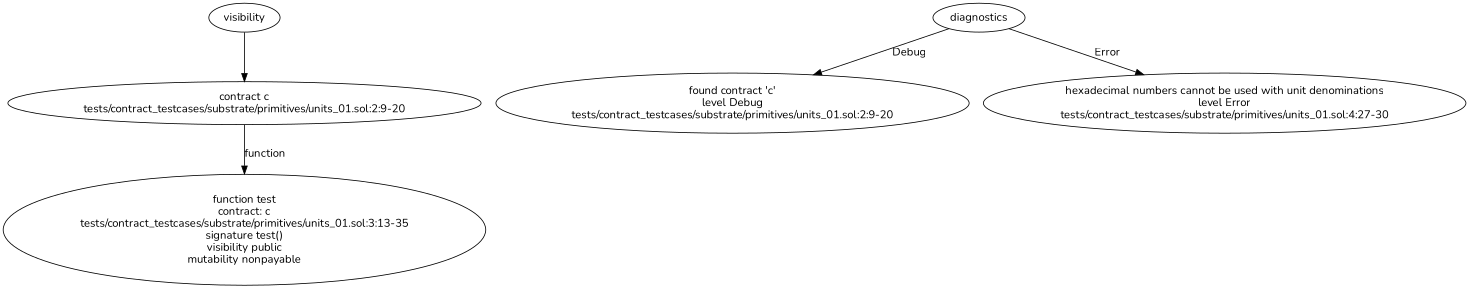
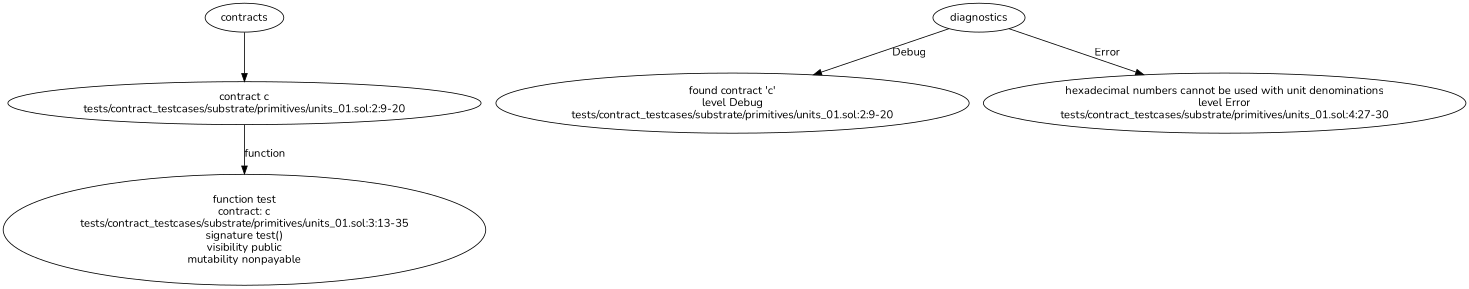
node "visibility": label "visibility" -> "contracts"
